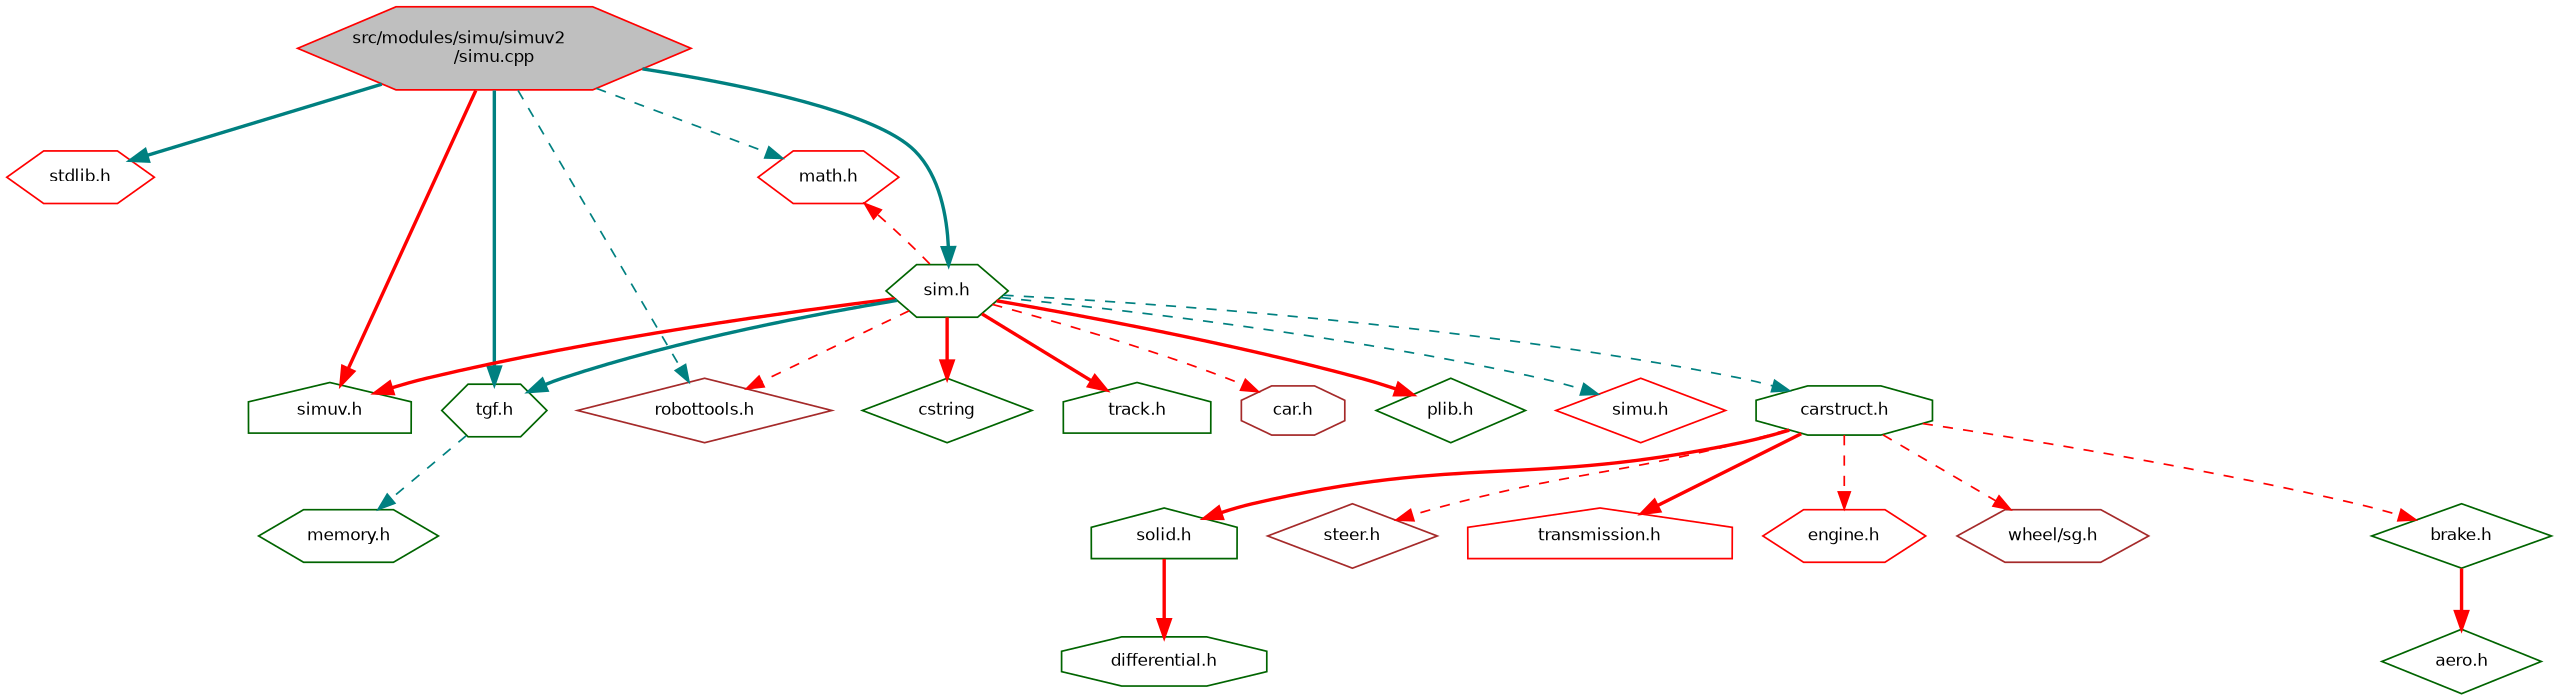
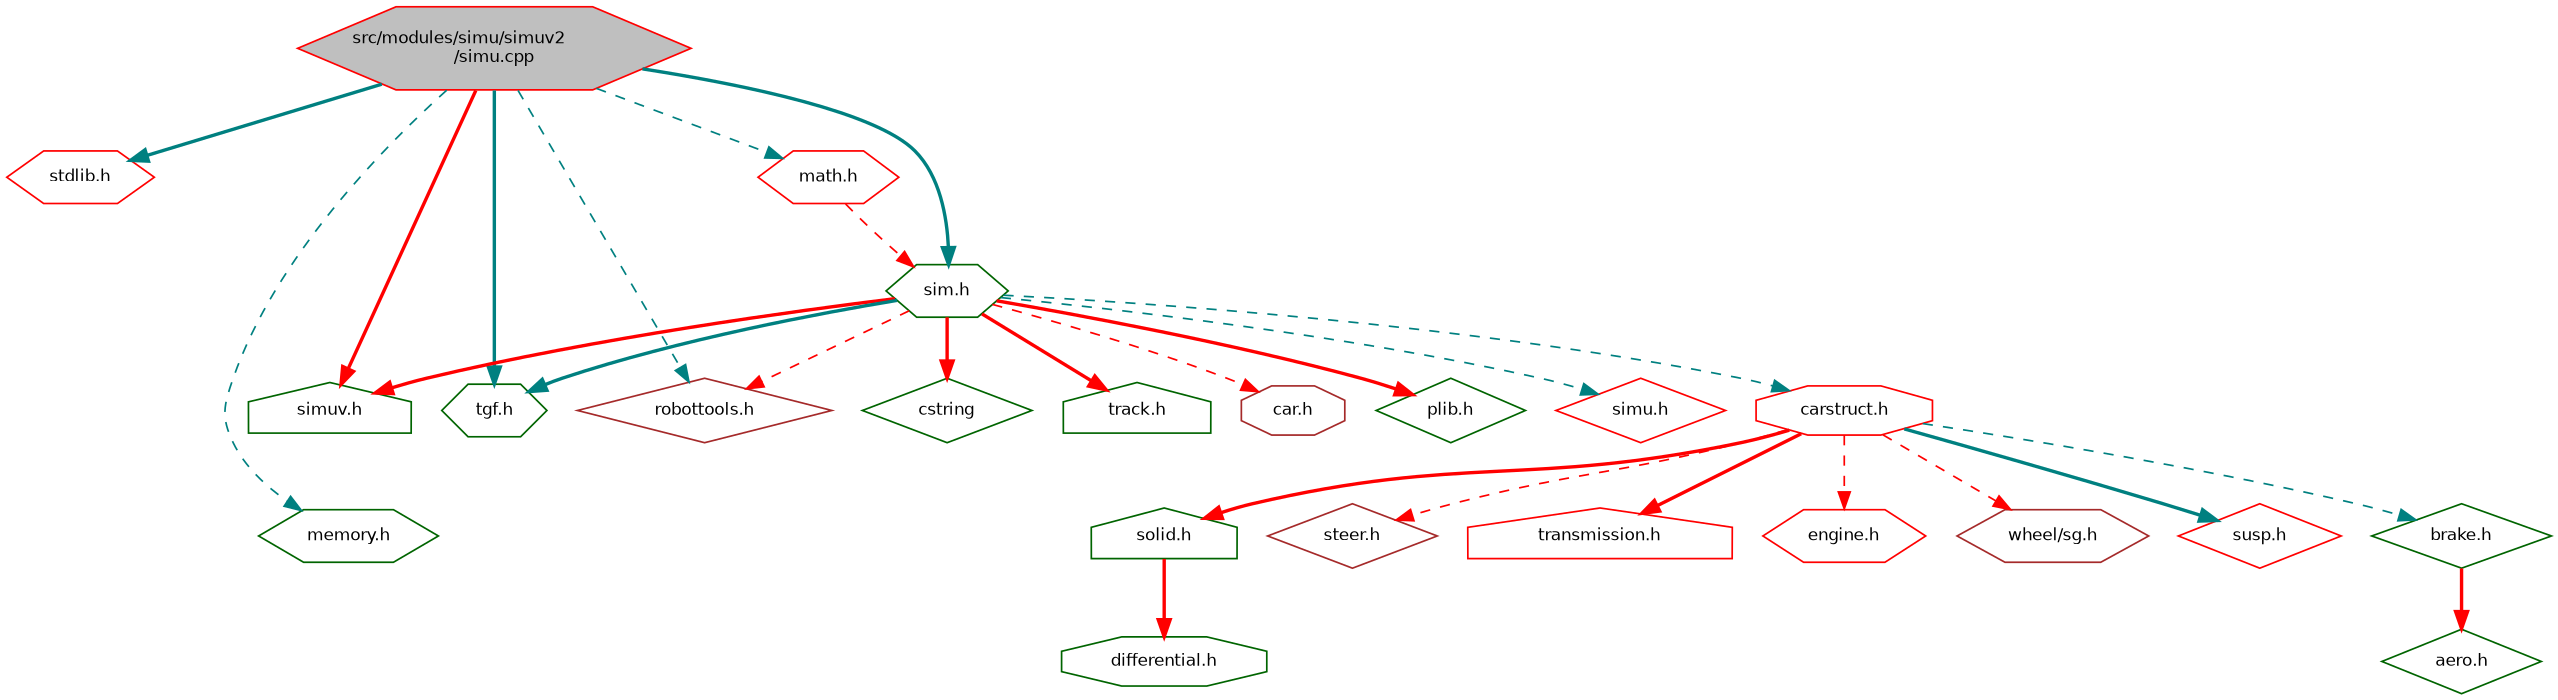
edge "sim.h" -> "math.h": reversed
node "carstruct.h": color darkgreen -> red
edge "carstruct.h" -> "brake.h": color red -> teal
edge "tgf.h" -> "memory.h": now "src/modules/simu/simuv2 /simu.cpp" -> "memory.h"
node "susp.h": added
